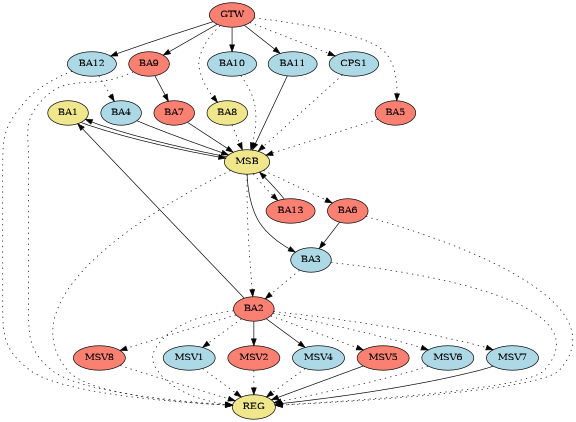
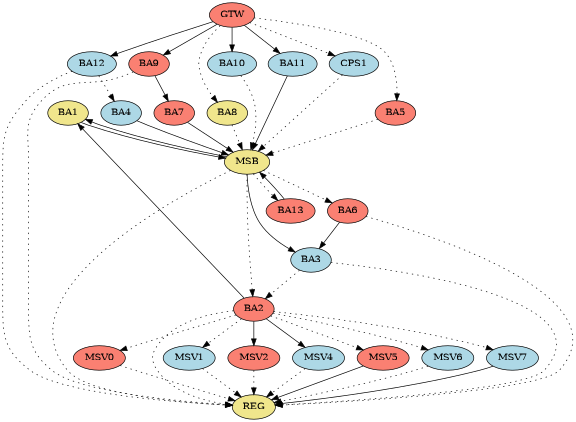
node "MSV8": label "MSV8" -> "MSV0"
